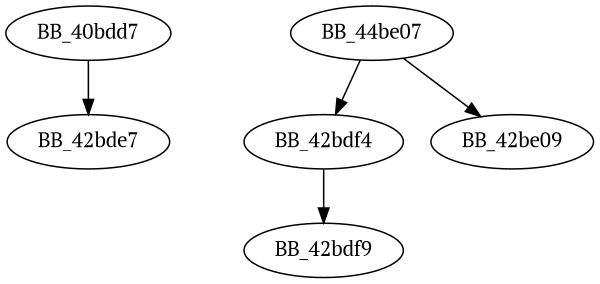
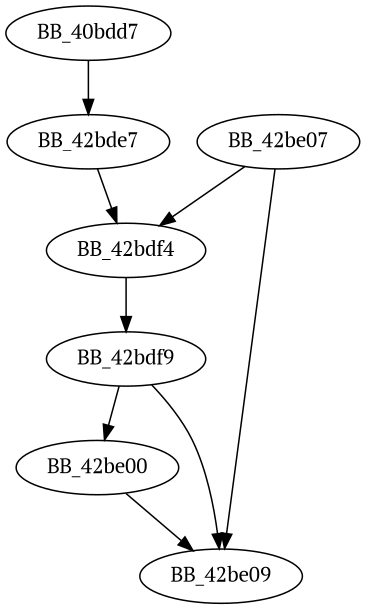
node "BB_44be07": label "BB_44be07" -> "BB_42be07"
edge "BB_42bde7" -> "BB_42bdf4": added
edge "BB_42bdf9" -> "BB_42be09": added
node "BB_42be00": added
